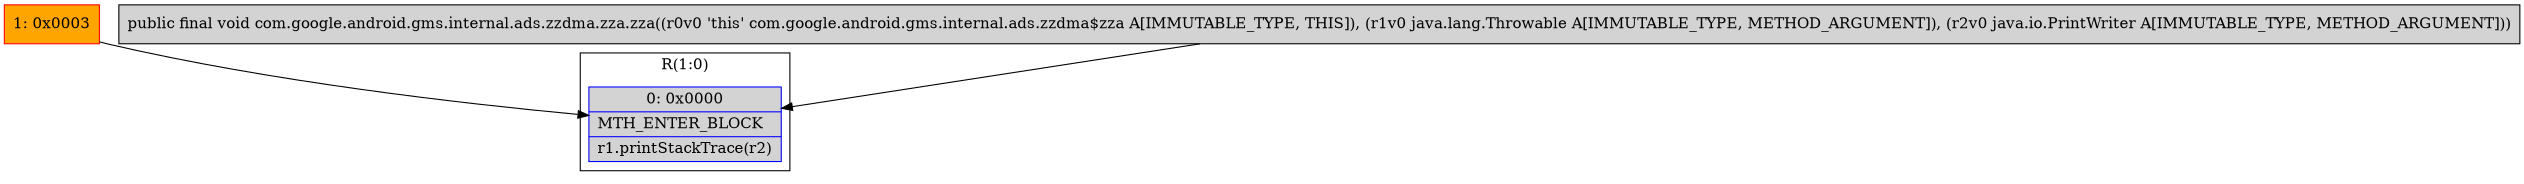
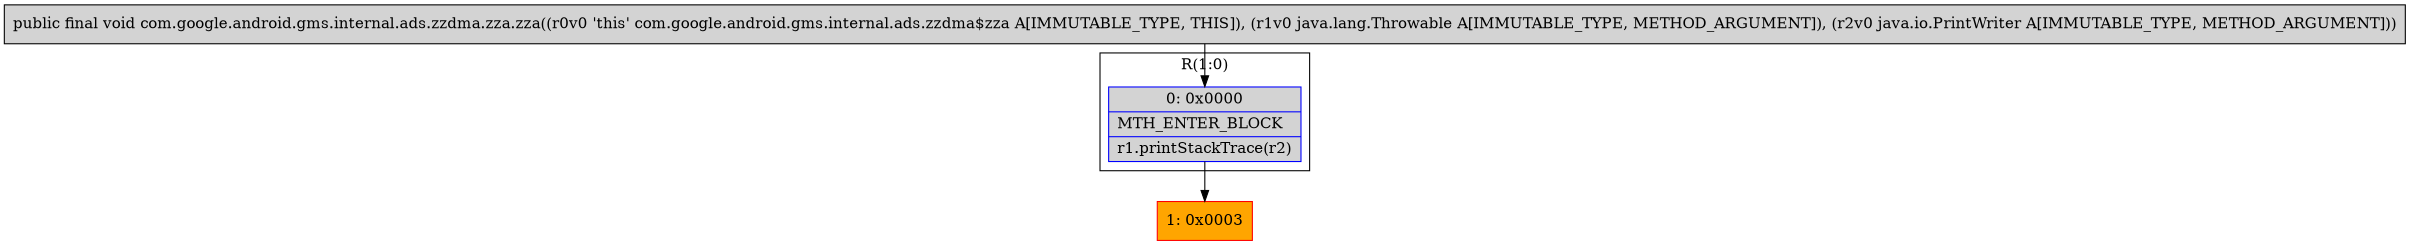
edge "1: 0x0003" -> "0: 0x0000": reversed
